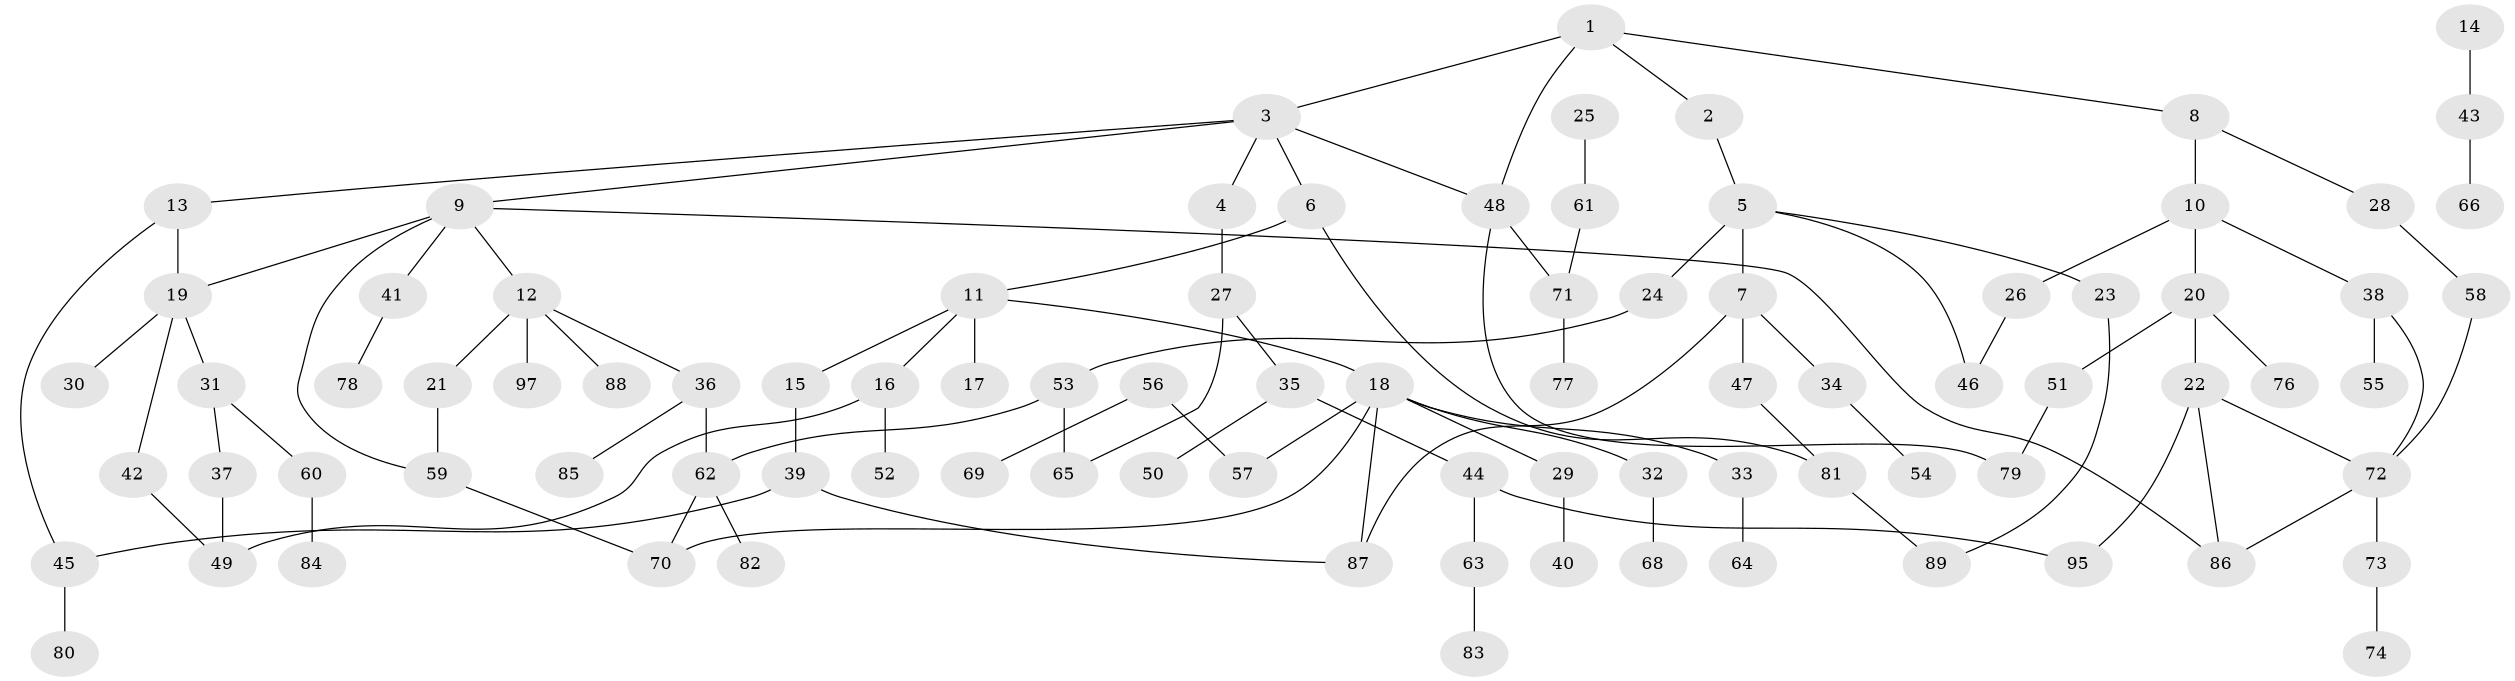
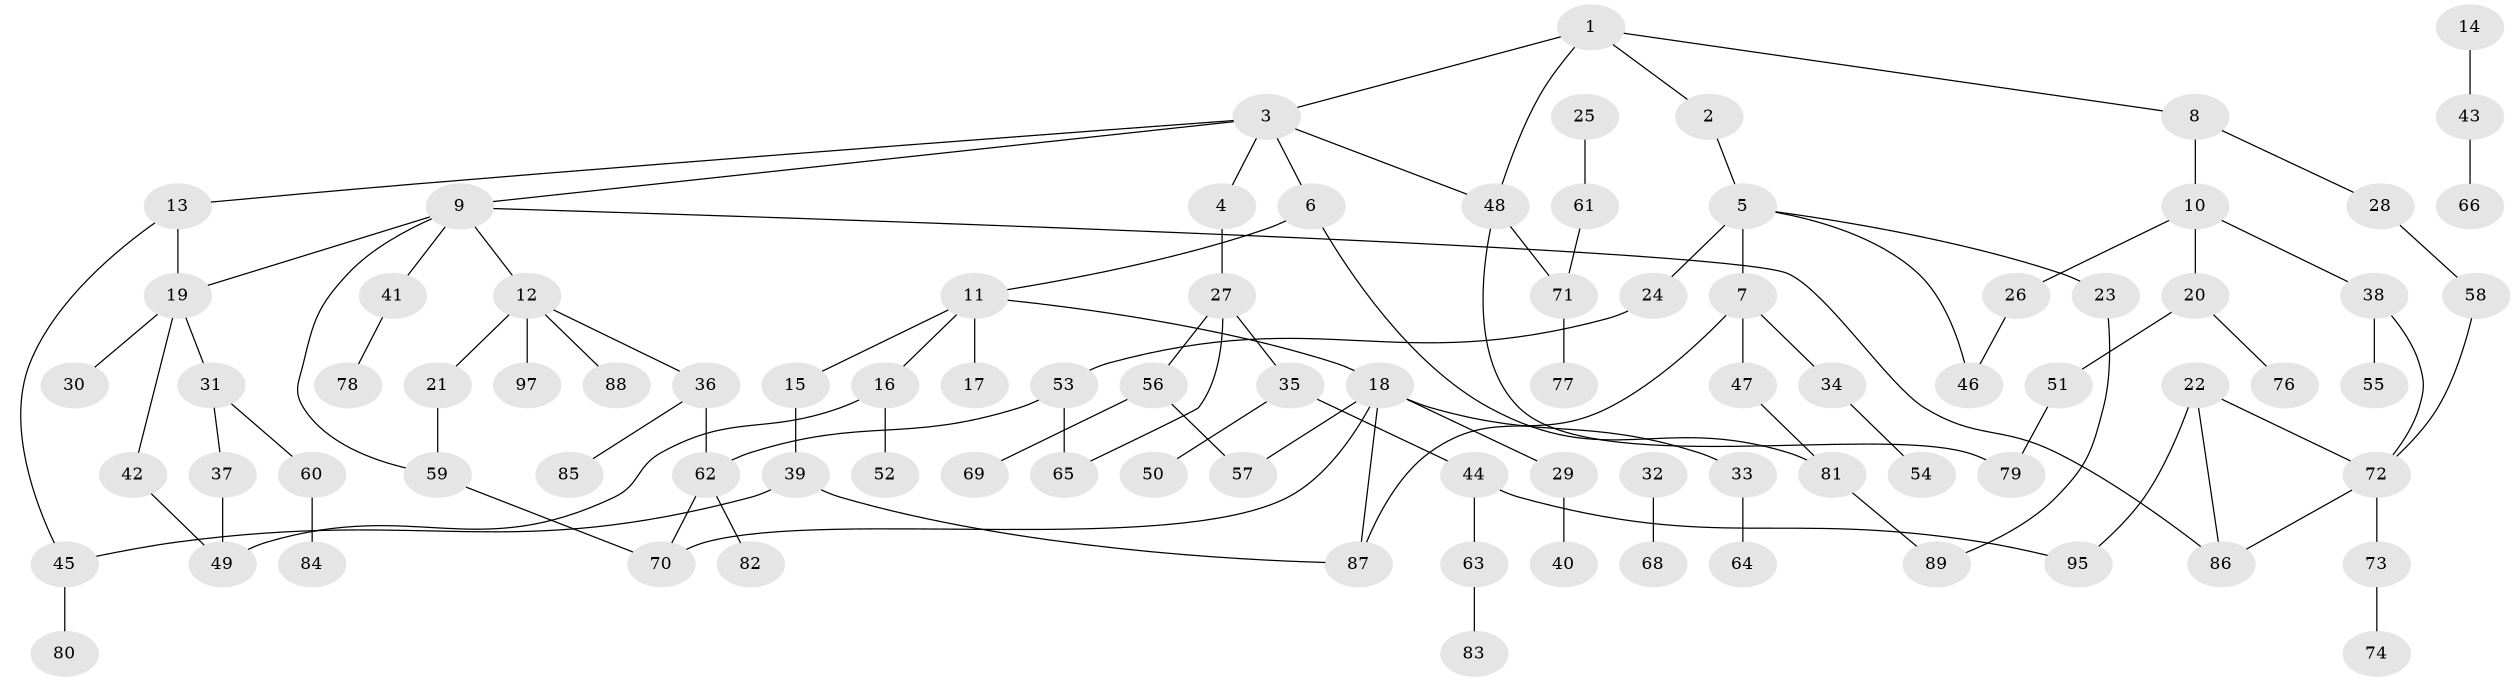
edge "27" -- "56": added
edge "20" -- "22": removed
edge "18" -- "32": removed
